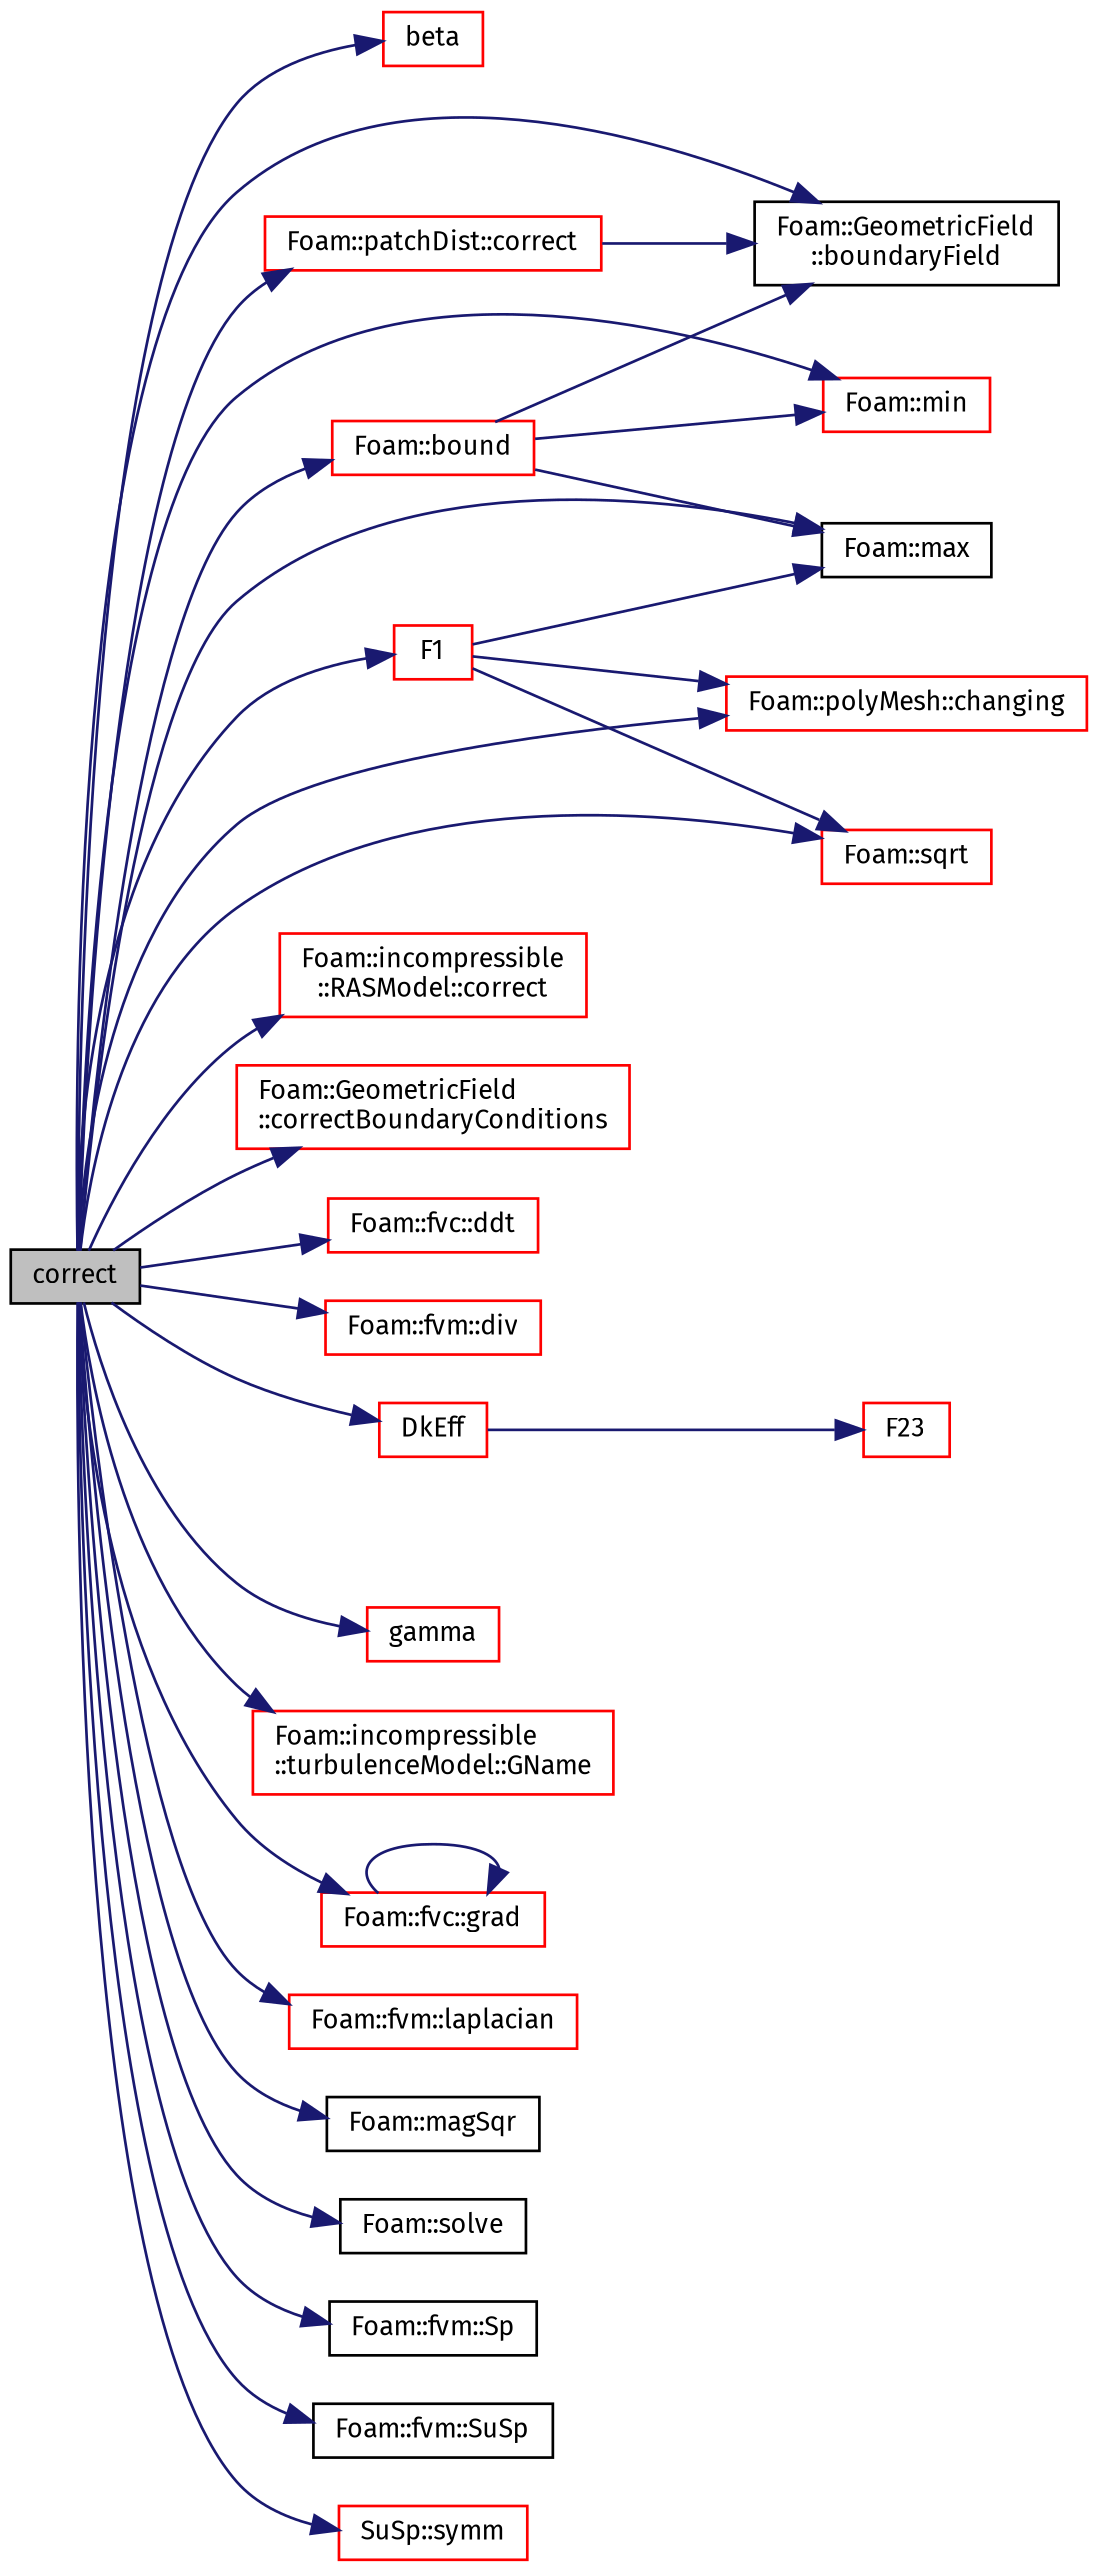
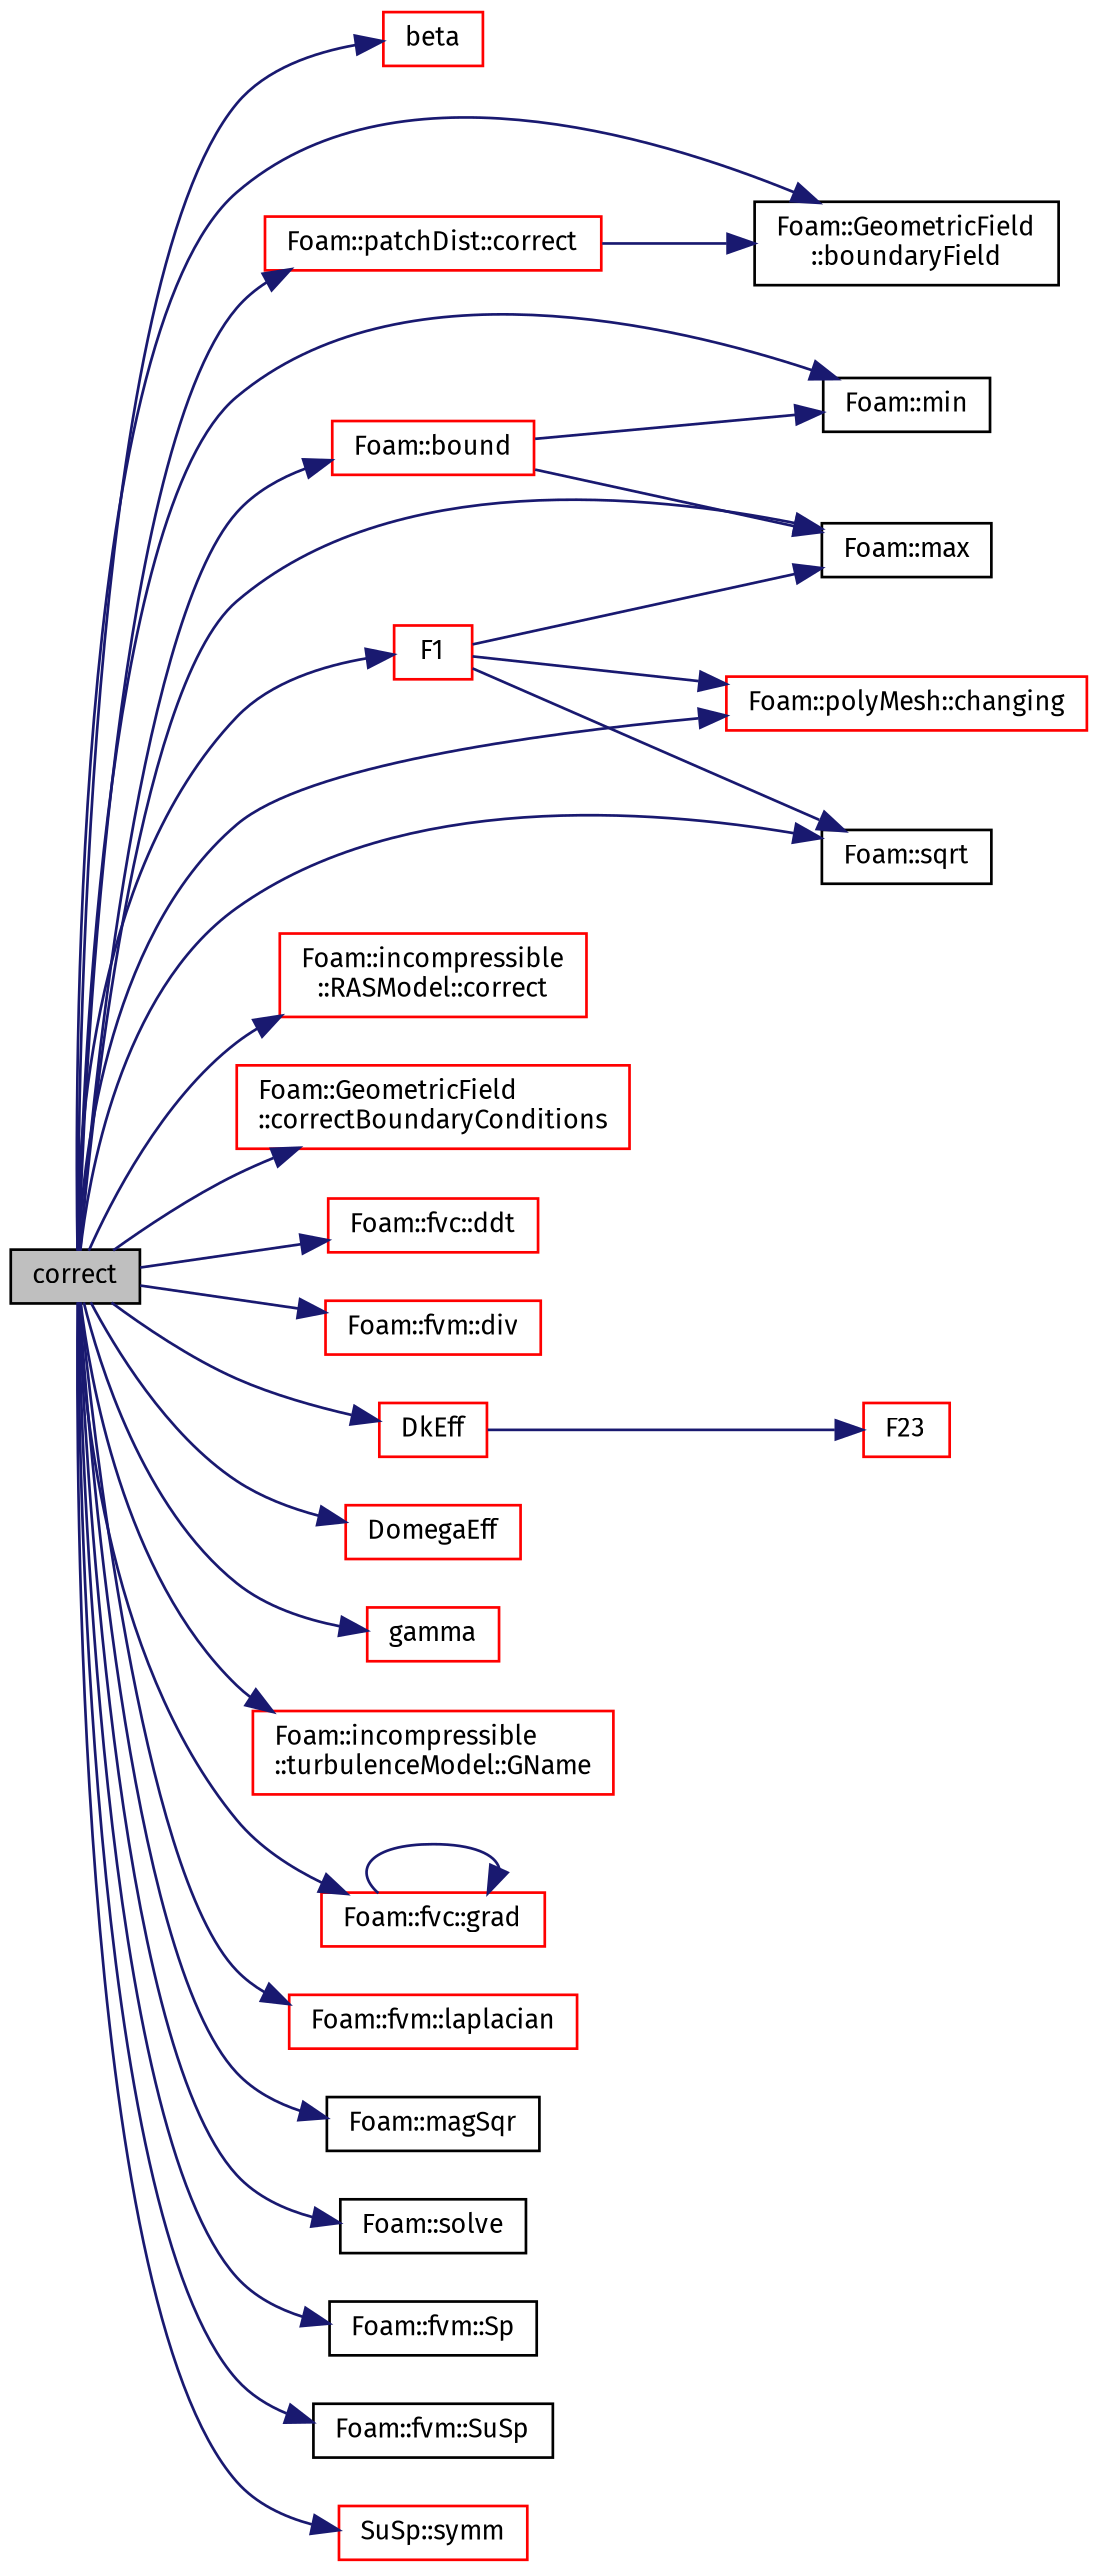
edge "Foam::bound" -> "Foam::GeometricField ::boundaryField": removed
node "Foam::min": color red -> black
node "Foam::sqrt": color red -> black
node "DomegaEff": added
